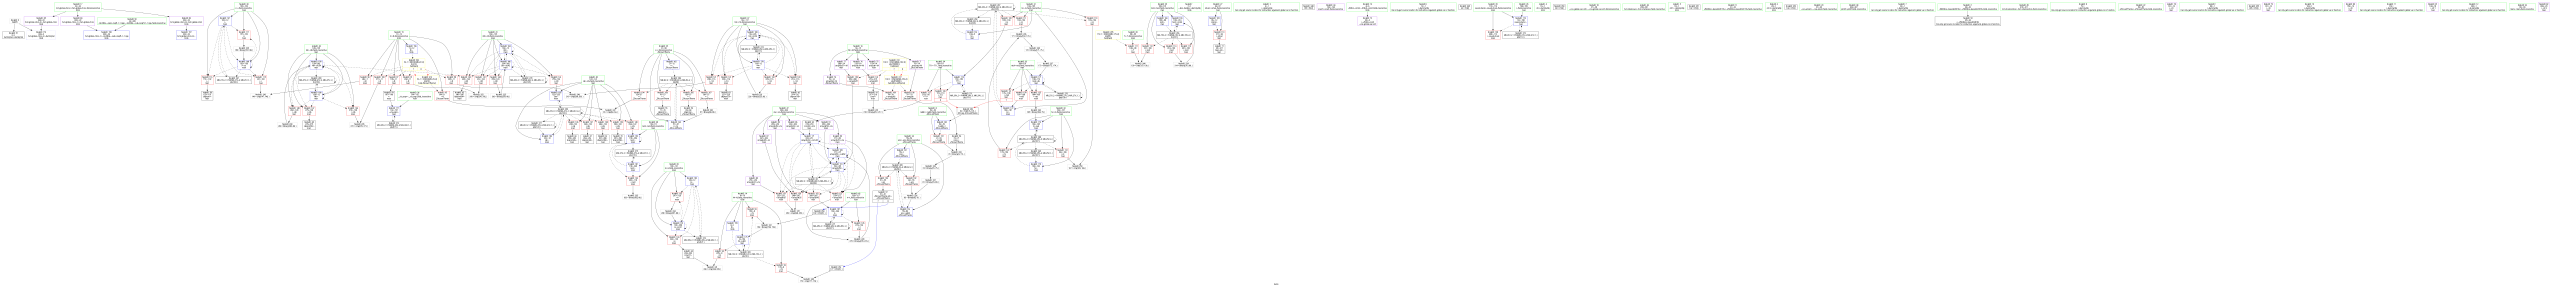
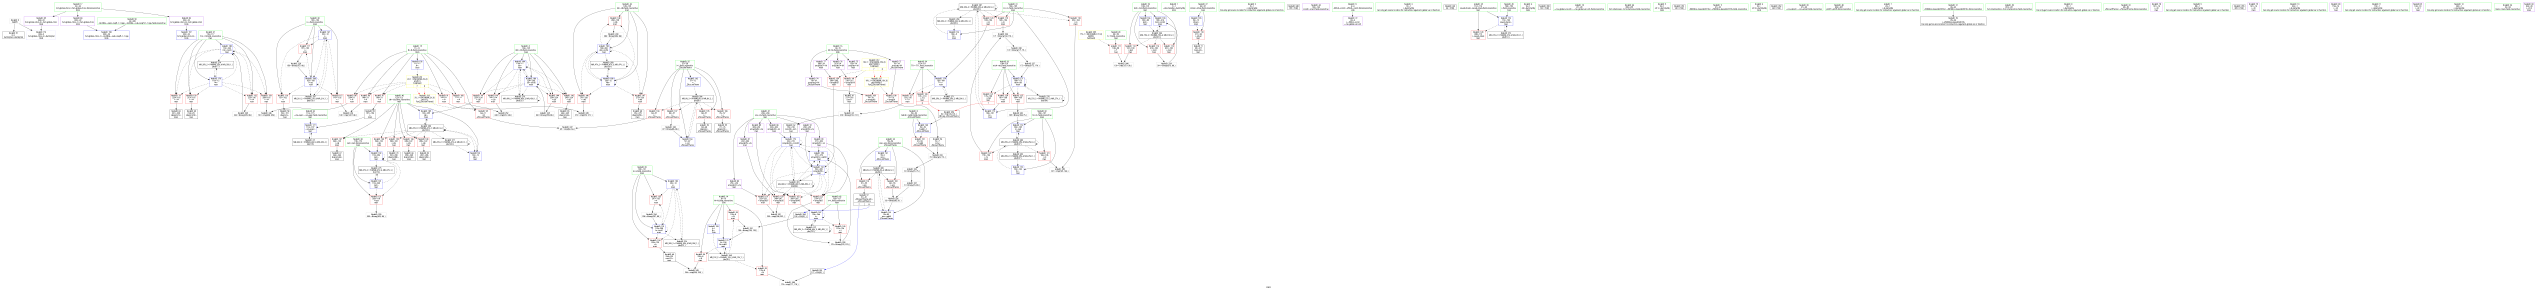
edge "NodeID: 190" -> "NodeID: 142": now "NodeID: 190" -> "NodeID: 188"
